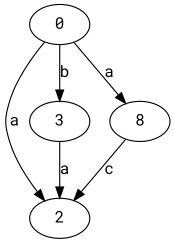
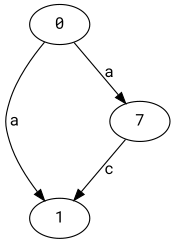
node "3": removed
node "8": label "8" -> "7"
node "2": label "2" -> "1"
